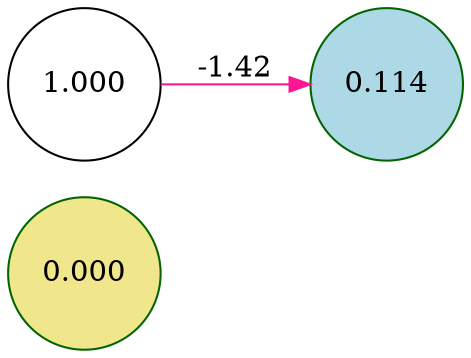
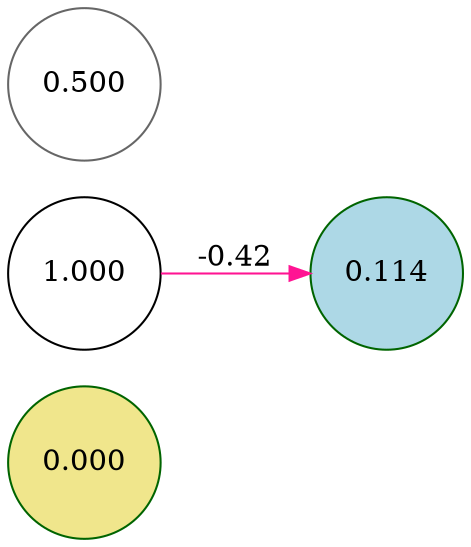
edge "1.000" -> "0.114": label "-1.42" -> "-0.42"
node "0.500": added
